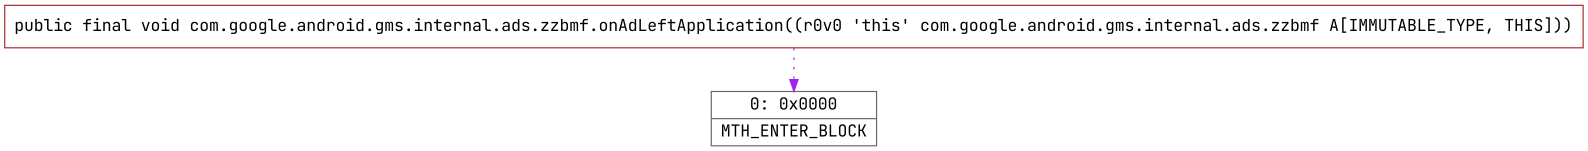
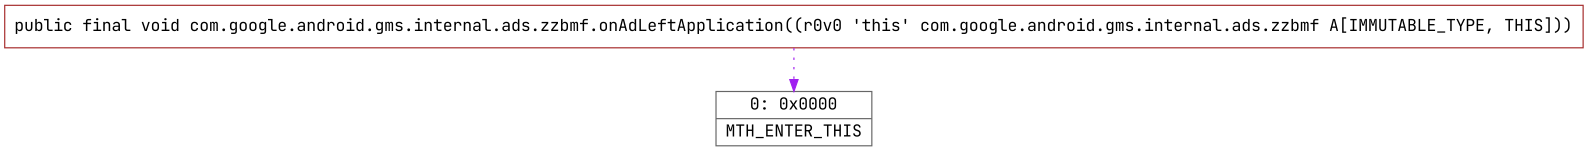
node "0: 0x0000": text "MTH_ENTER_BLOCK" -> "MTH_ENTER_THIS"
